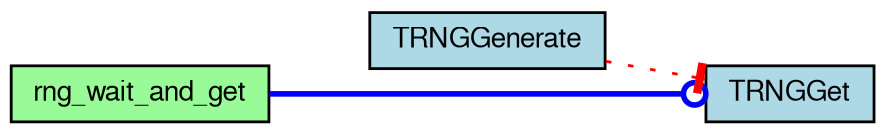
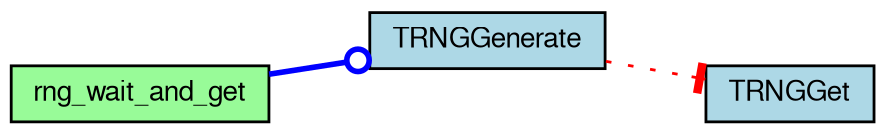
edge "rng_wait_and_get" -> "TRNGGet": now "rng_wait_and_get" -> "TRNGGenerate"
